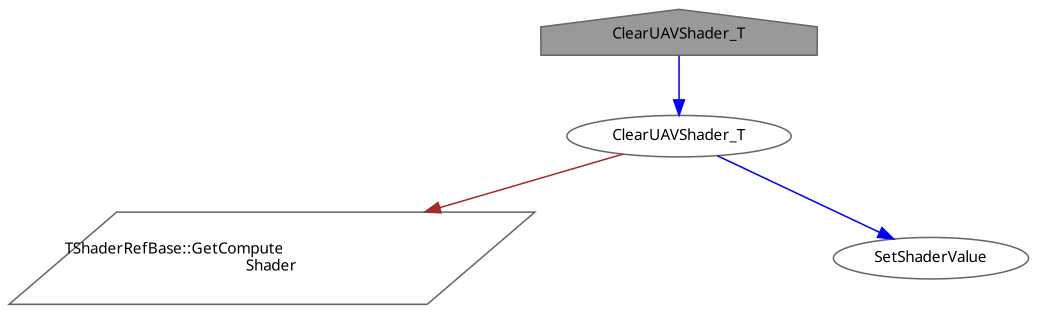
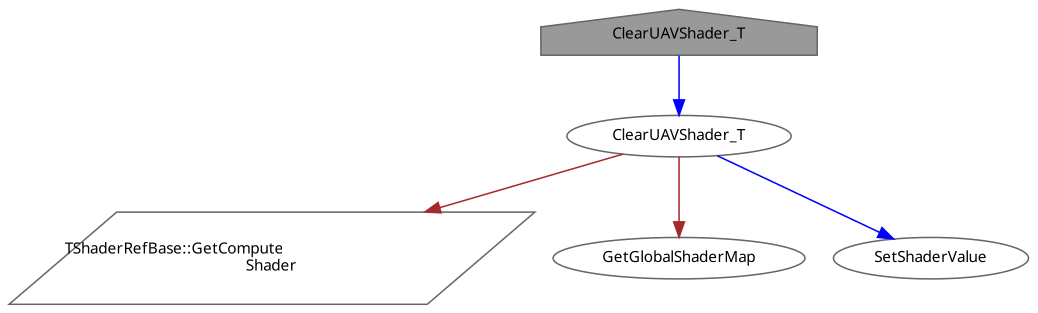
node "GetGlobalShaderMap": added
